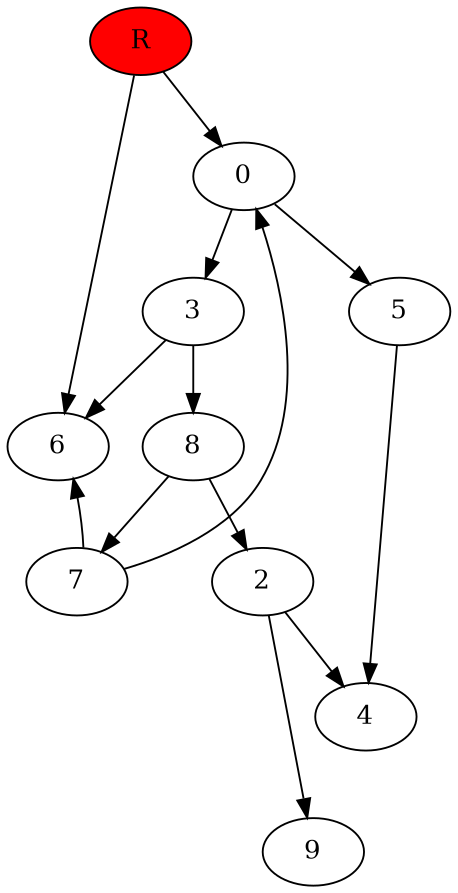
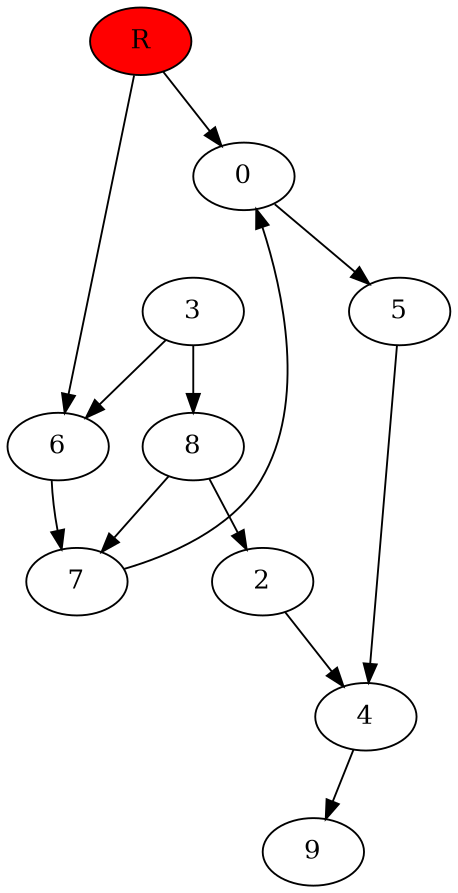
edge "0" -> "3": removed
edge "7" -> "6": reversed
edge "2" -> "9": now "4" -> "9"
